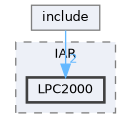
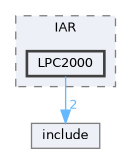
edge "include" -> "LPC2000": reversed
